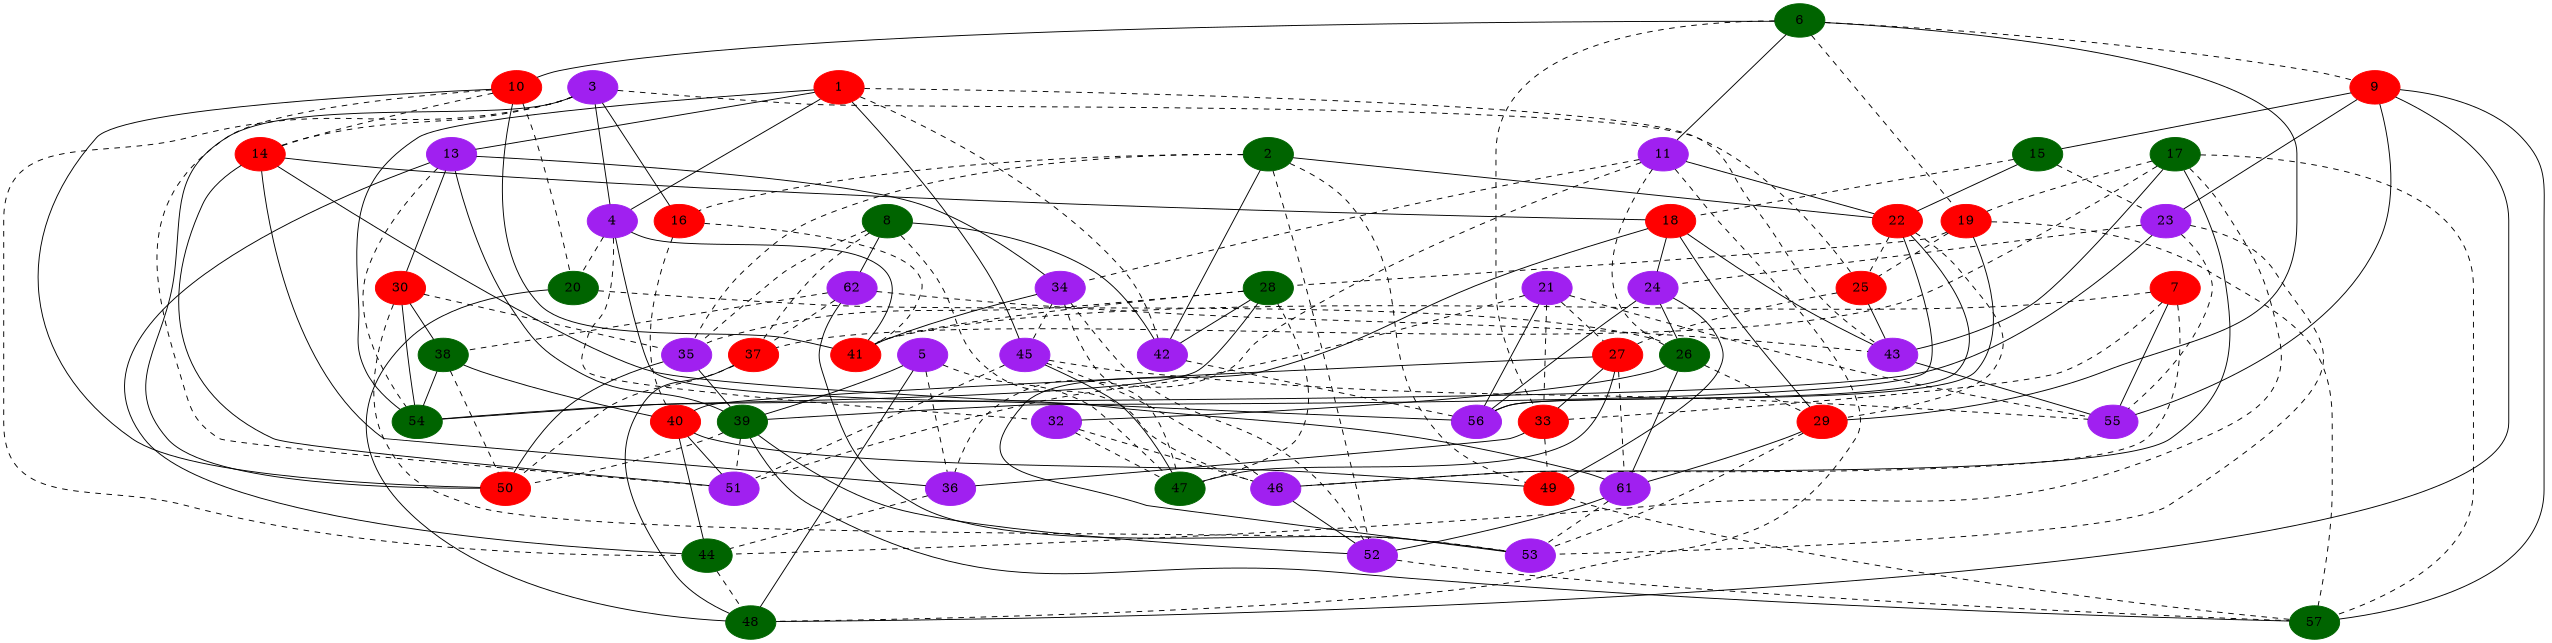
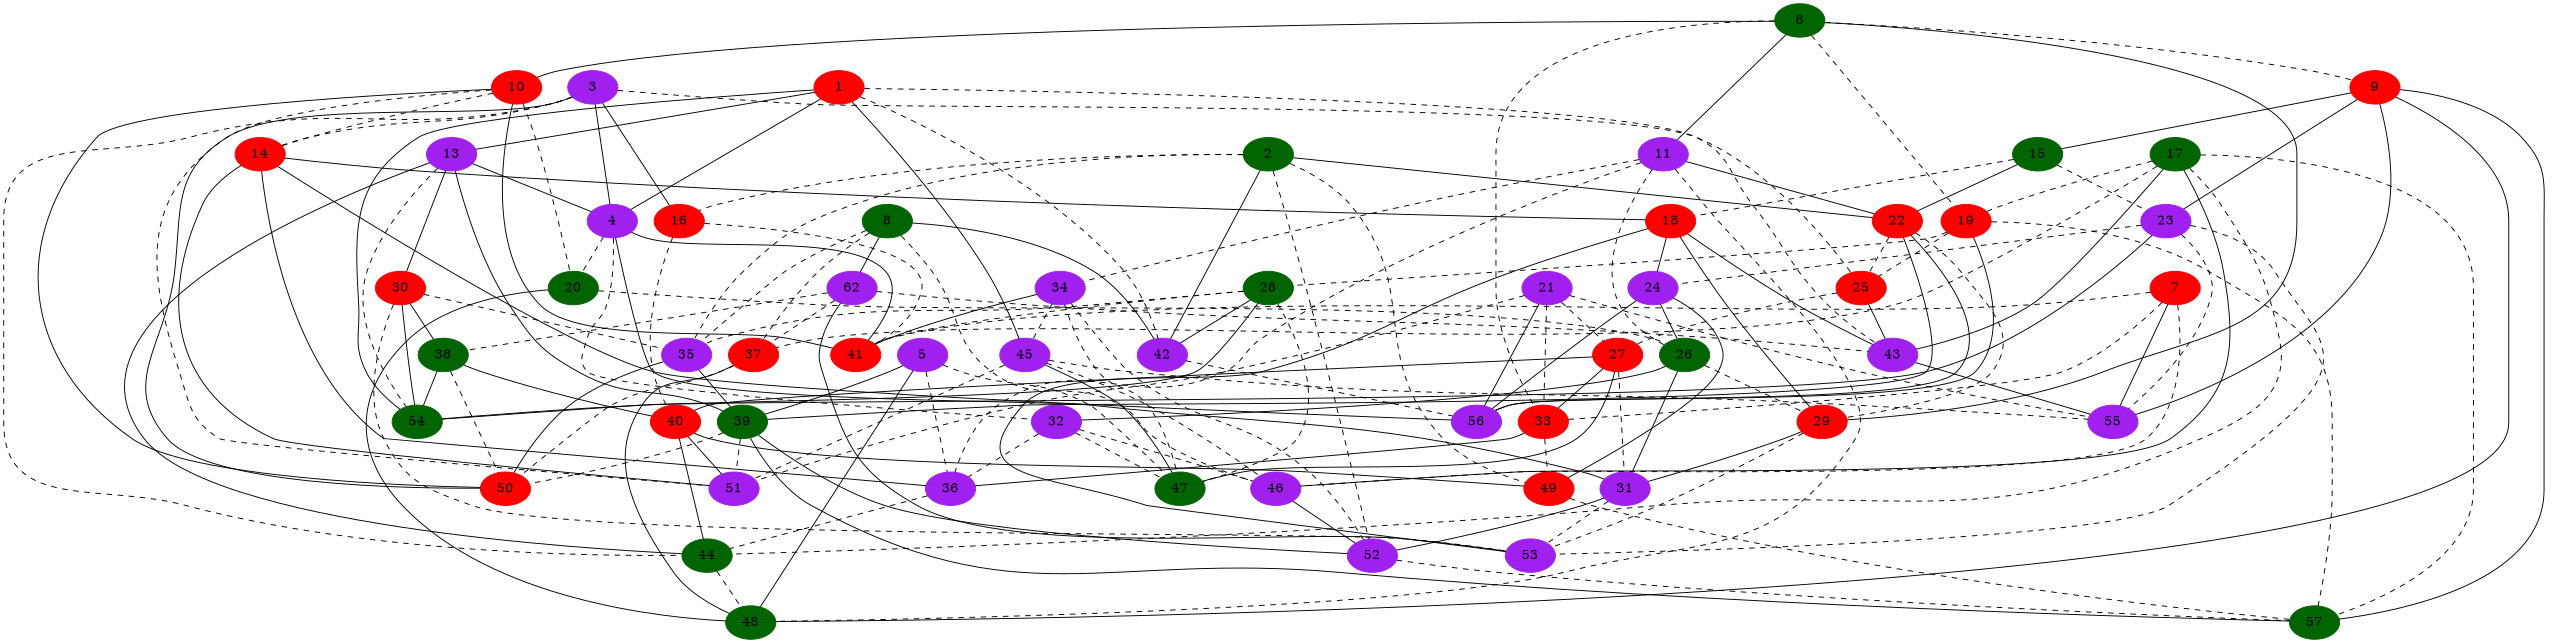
edge "13" -- "34": now "13" -- "4"
edge "32" -- "36": added
node "61": label "61" -> "31"
